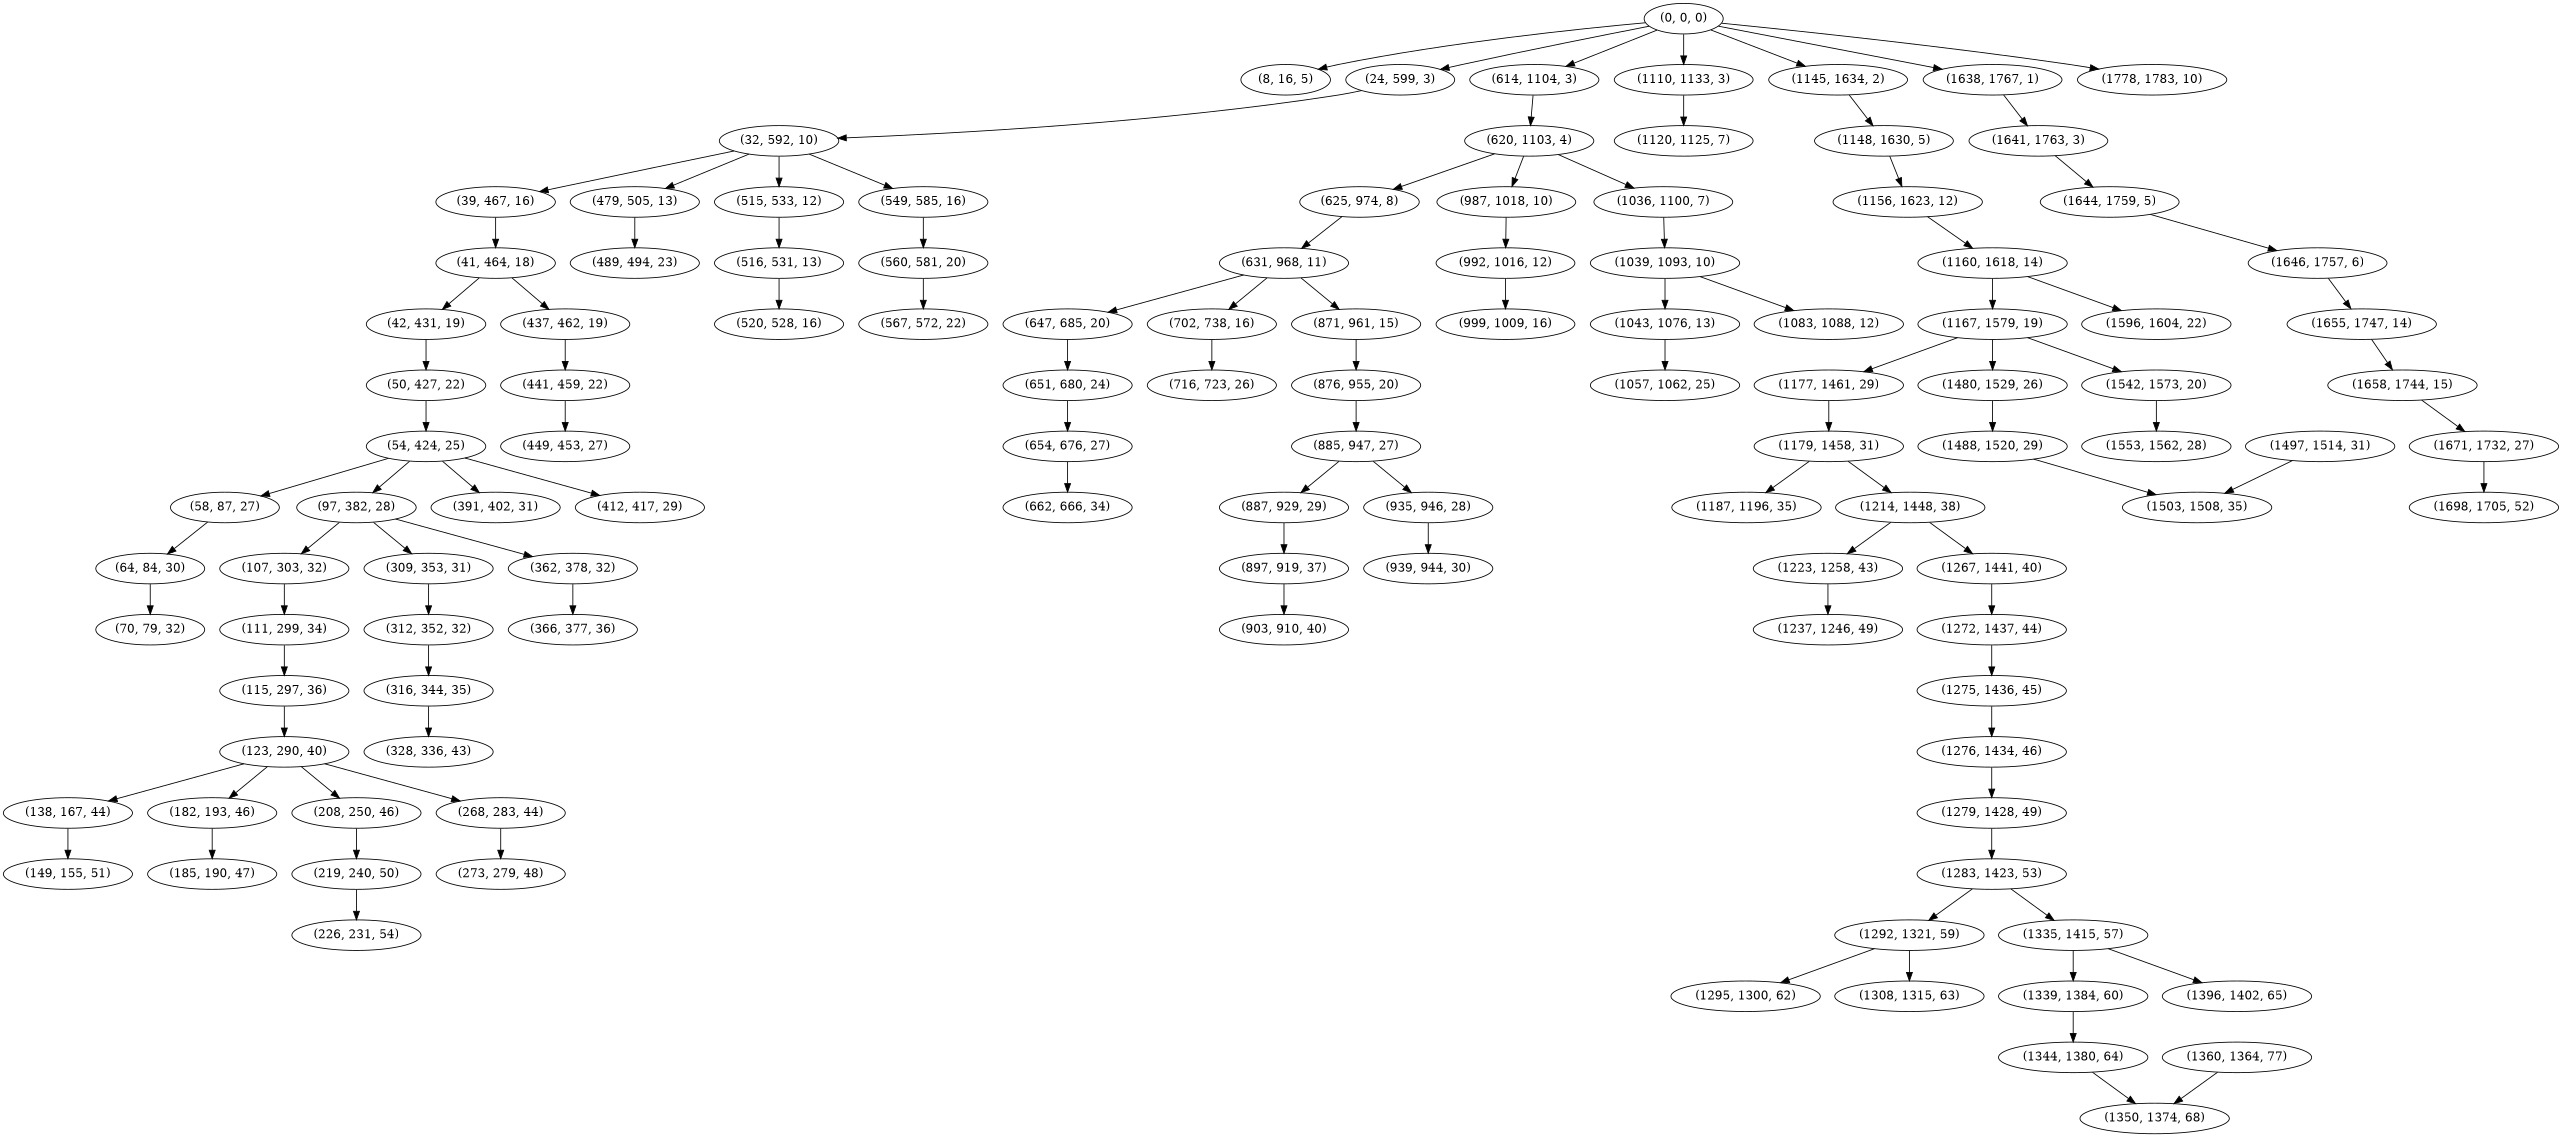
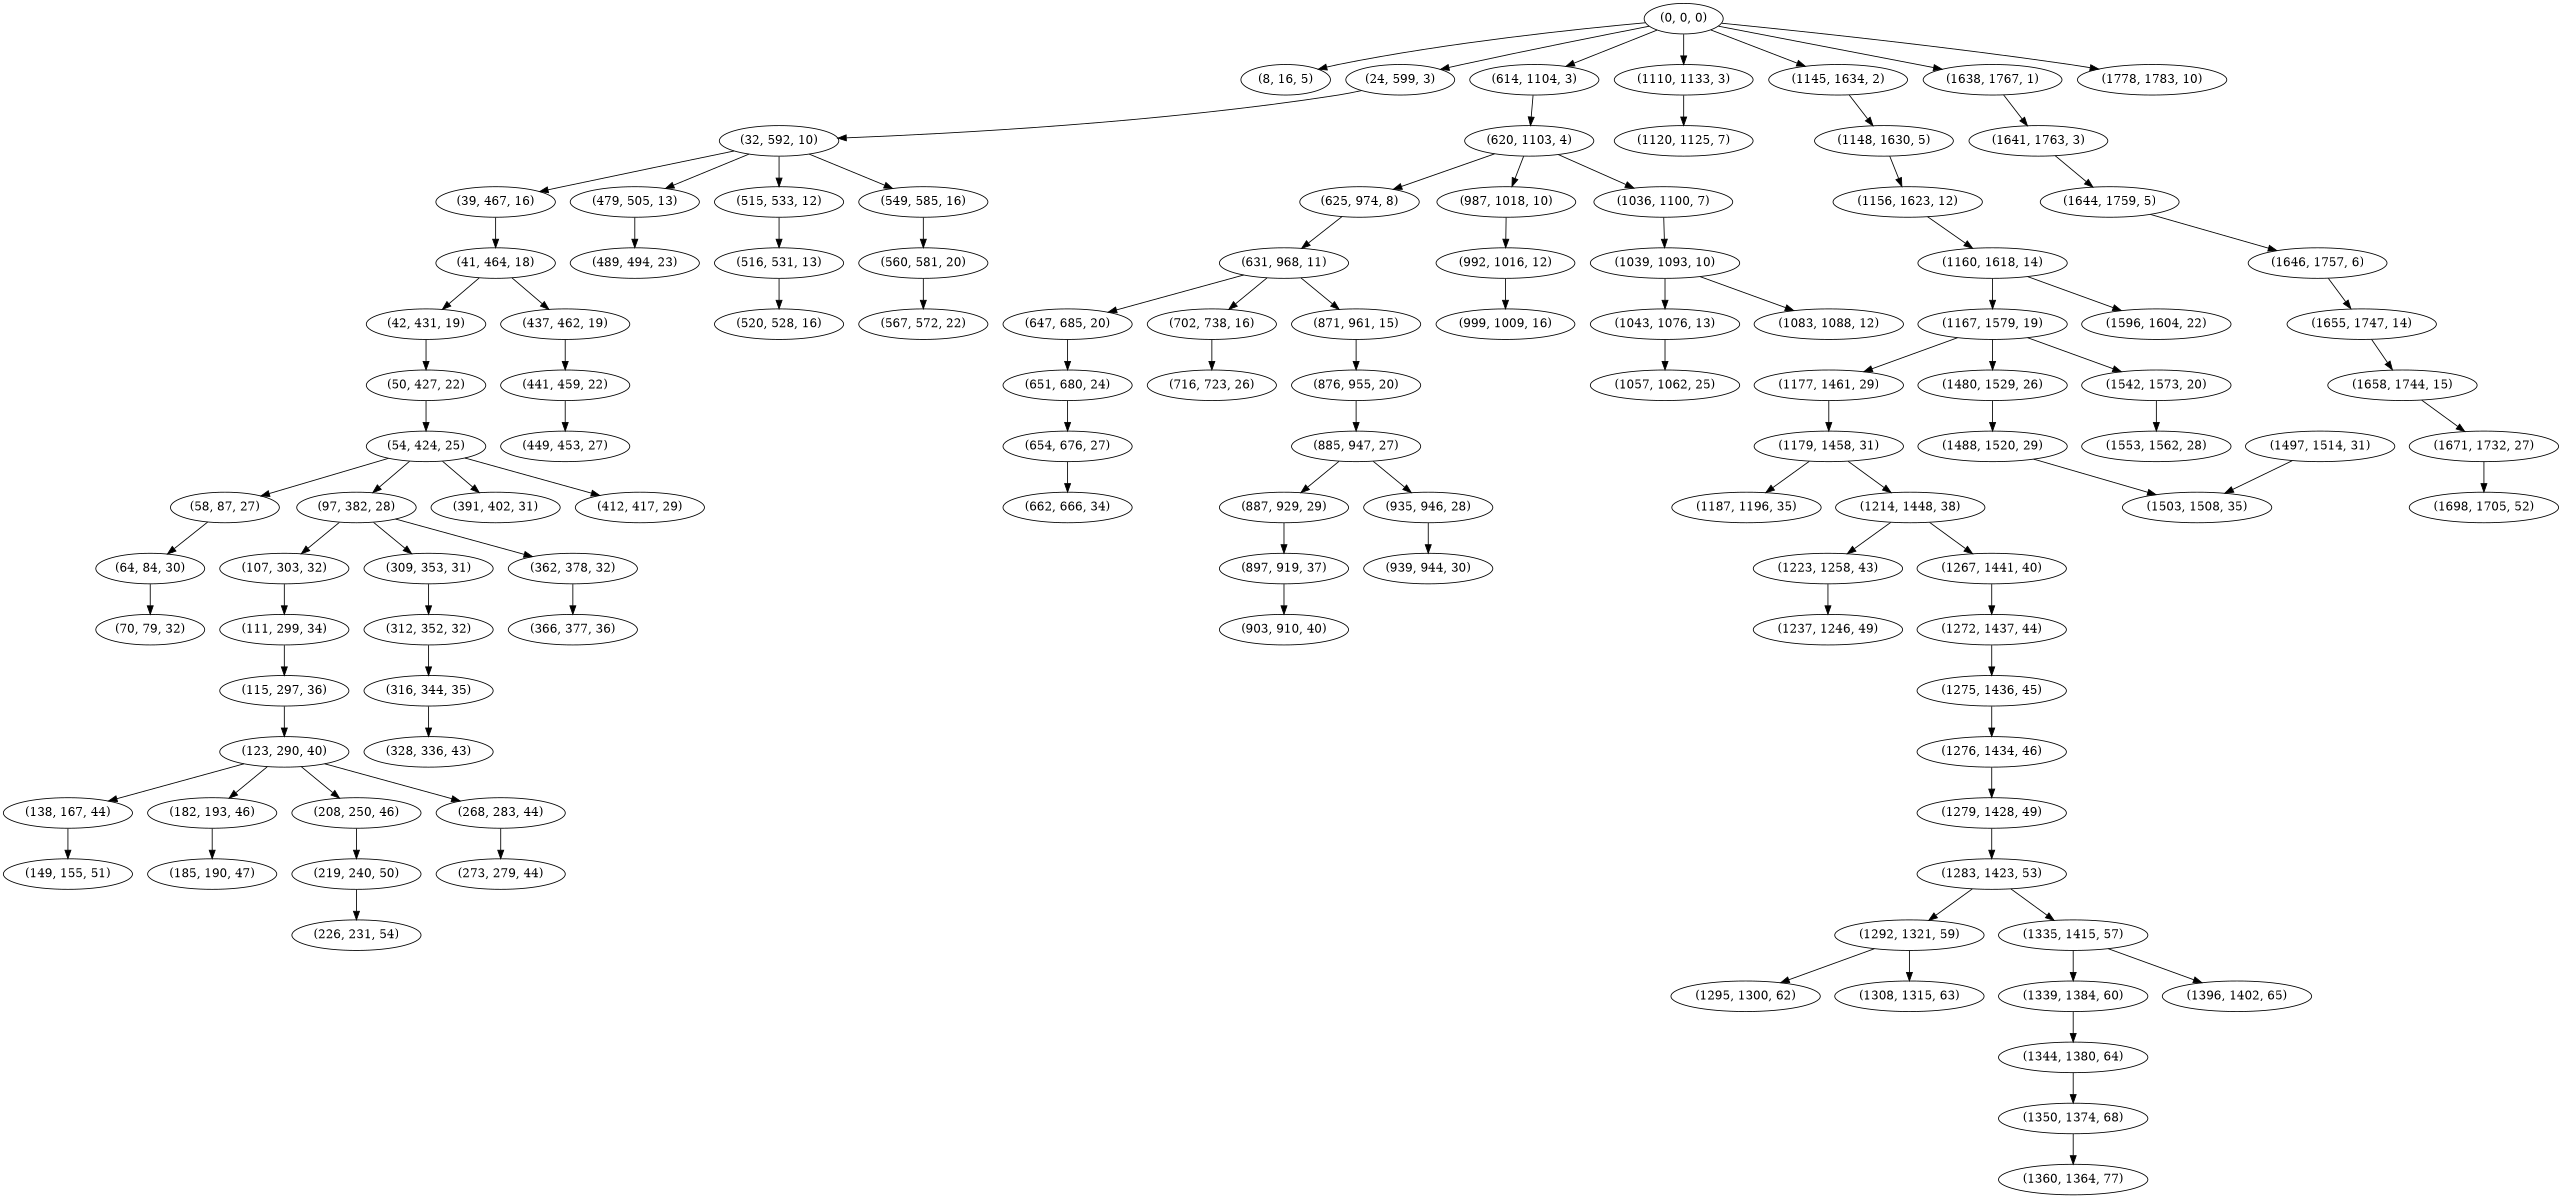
node "(273, 279, 48)": label "(273, 279, 48)" -> "(273, 279, 44)"
edge "(1360, 1364, 77)" -> "(1350, 1374, 68)": reversed
